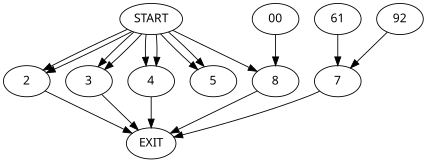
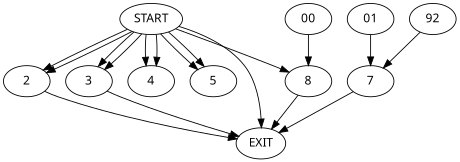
node "61": label "61" -> "01"
edge "4" -> "EXIT": now "START" -> "EXIT"
